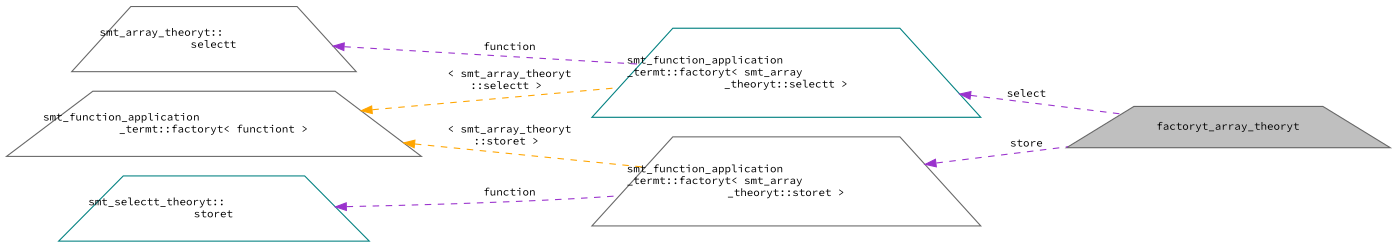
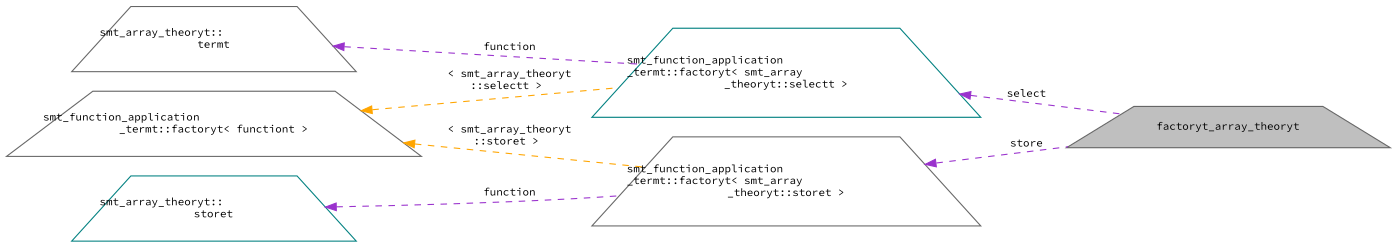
node "smt_array_theoryt:: selectt": label "smt_array_theoryt:: selectt" -> "smt_array_theoryt:: termt"
node "smt_selectt_theoryt:: storet": label "smt_selectt_theoryt:: storet" -> "smt_array_theoryt:: storet"
